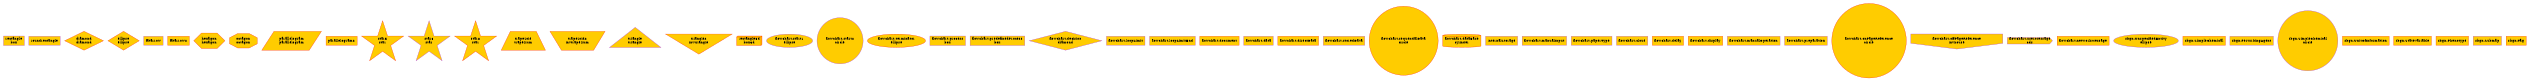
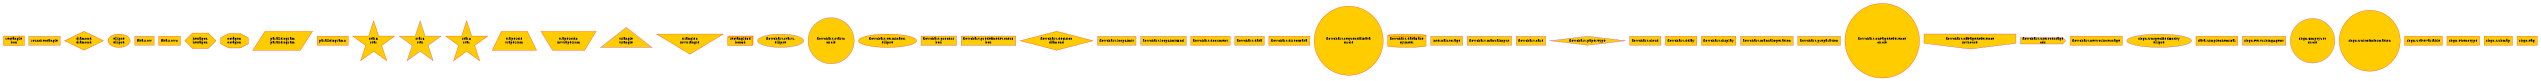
node "rectangle box": color purple -> red
node "ellipse ellipse": shape diamond -> ellipse
node "flowchart.decision diamond": color purple -> red
node "flowchart.storedData": removed
node "flowchart.card": added
node "flowchart.paperType": shape box -> diamond
node "sbgn.SimpleChemical": label "sbgn.SimpleChemical" -> "data.SimpleChemical"
node "sbgn.SimpleChemical circle": label "sbgn.SimpleChemical circle" -> "sbgn.EmptySet circle"
node "sbgn.UnitOfInformation": shape box -> circle
node "sbgn.Submap": color purple -> red
